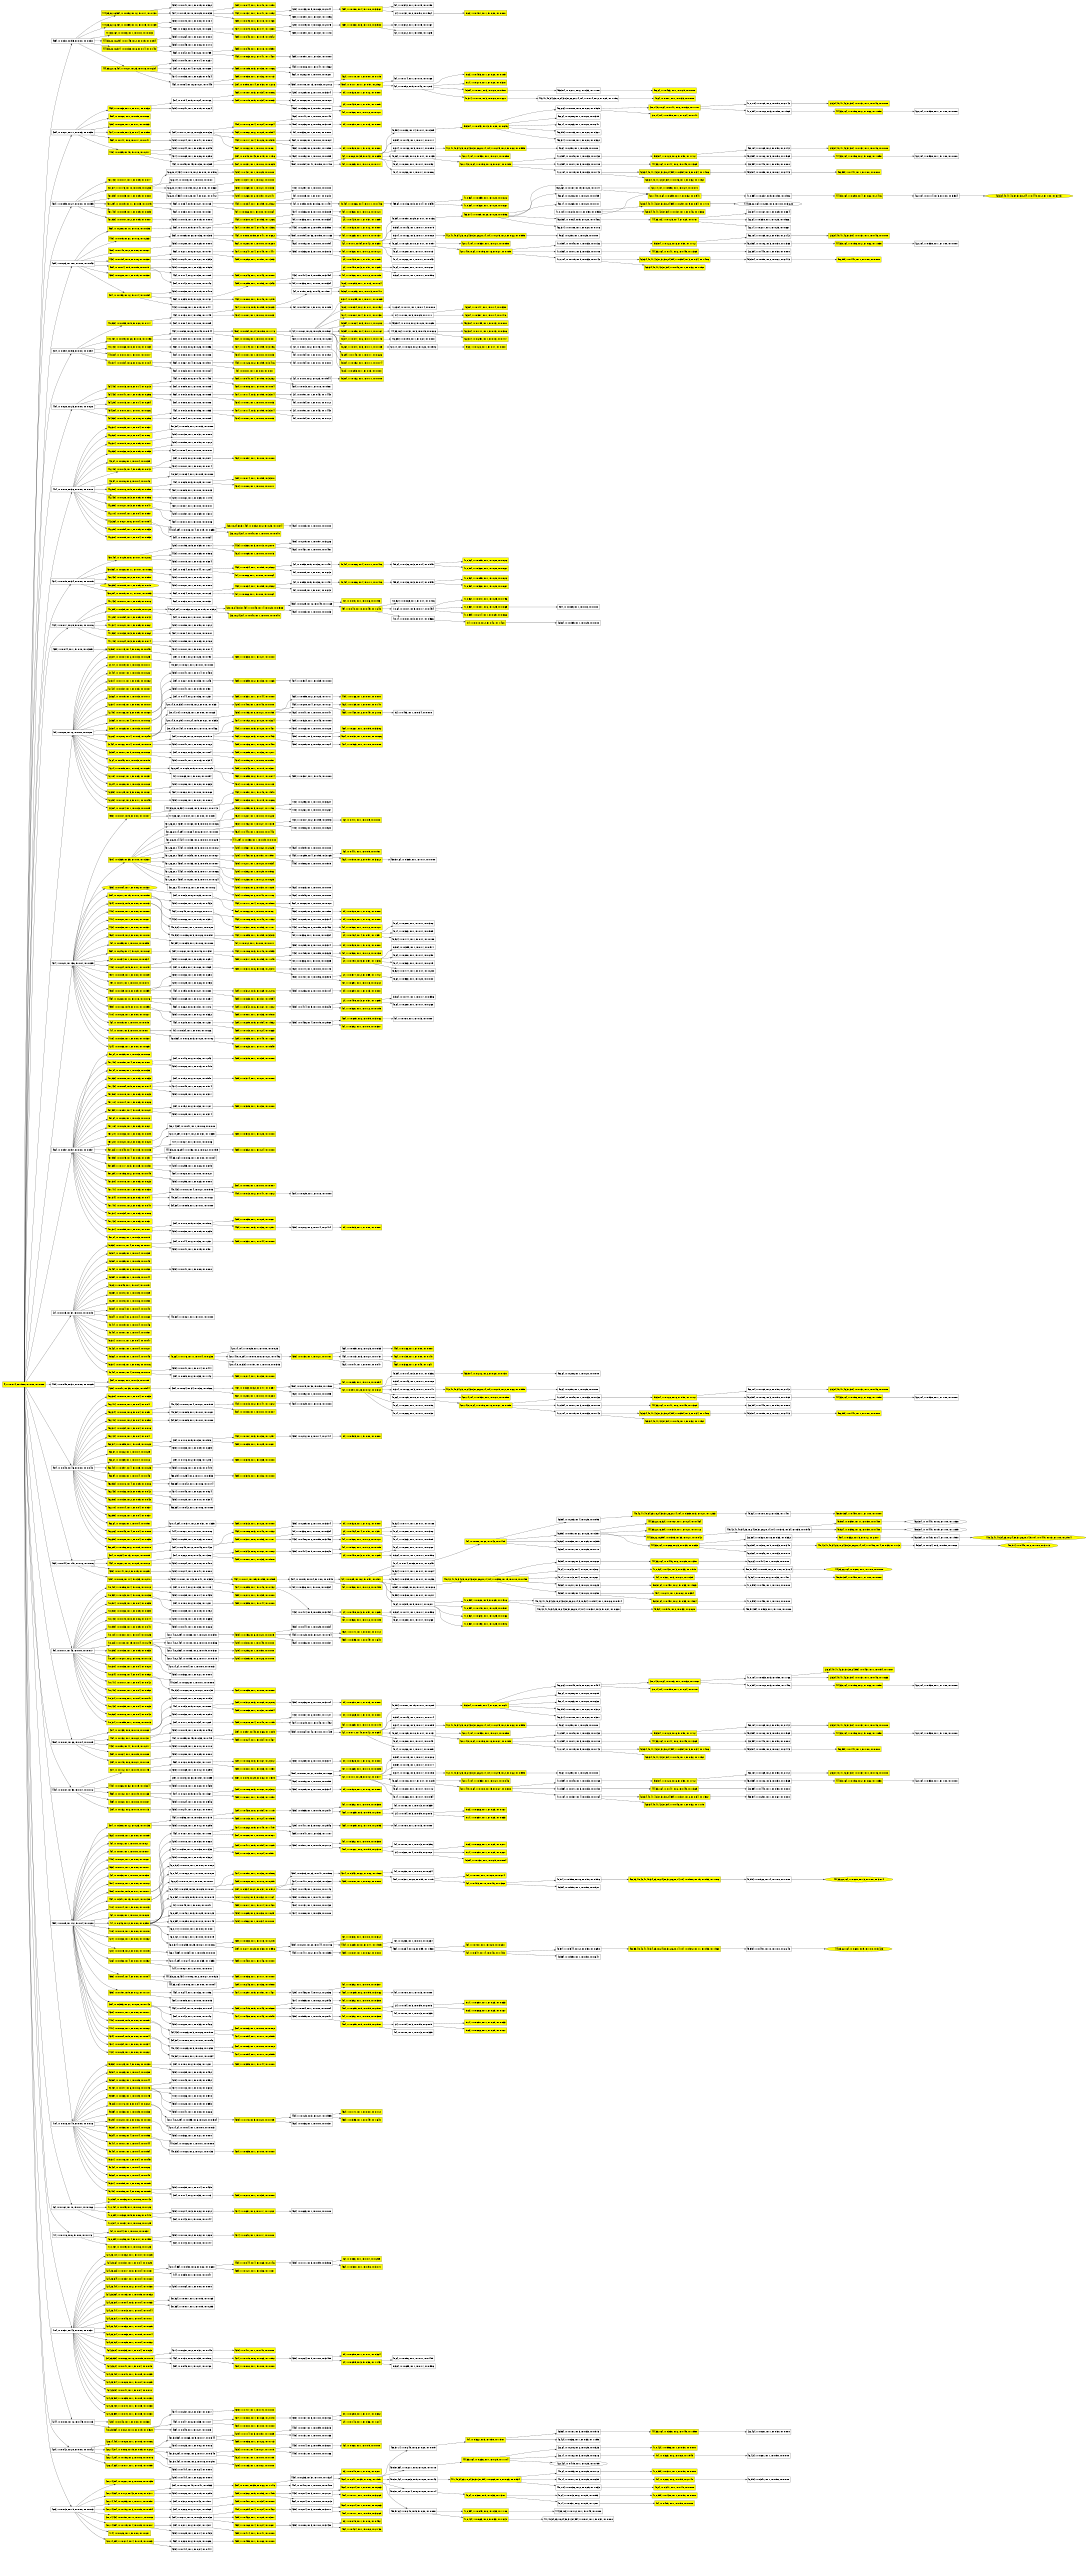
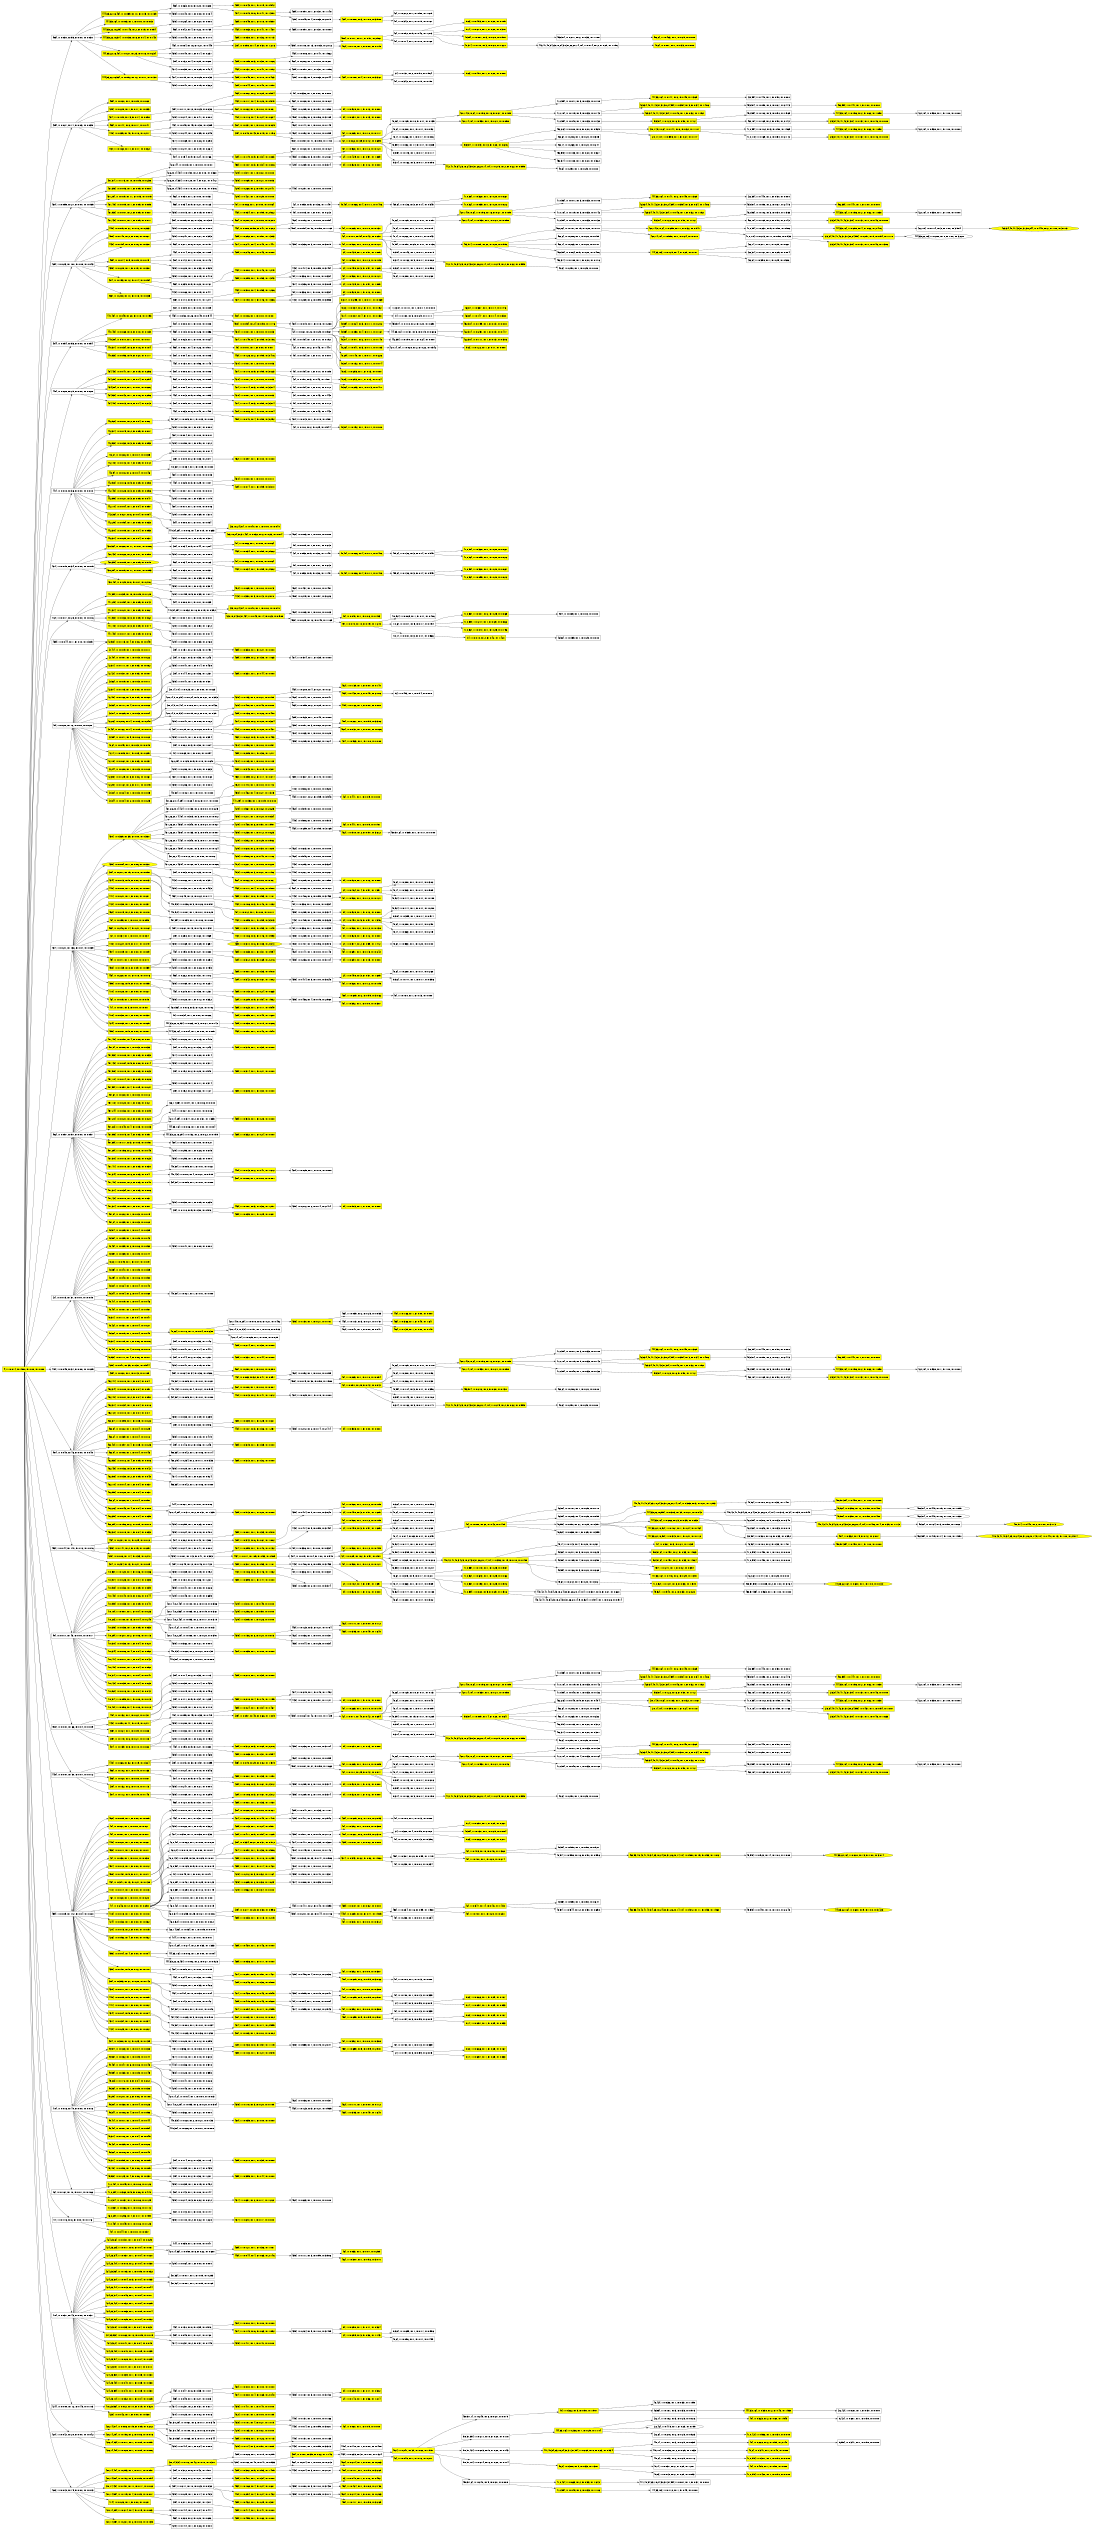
edge "[1,0,18], V: -0.213, N: 11, P: 0.50, U: 0.933" -> "[20,14,9,10,6], V: 0.259, N: 17, P: 0.32, U: 0.941": reversed
node "[35], V: -0.310, N: 6, P: 0.83, U: 2.370": shape box -> ellipse
edge "[26], V: -0.013, N: 75, P: 0.00, U: -0.013" -> "[20,14,53], V: 0.172, N: 42, P: 0.18, U: 0.377": now "[20,14,48], V: -0.253, N: 7, P: 0.17, U: -0.057" -> "[20,14,53], V: 0.172, N: 42, P: 0.18, U: 0.377"
